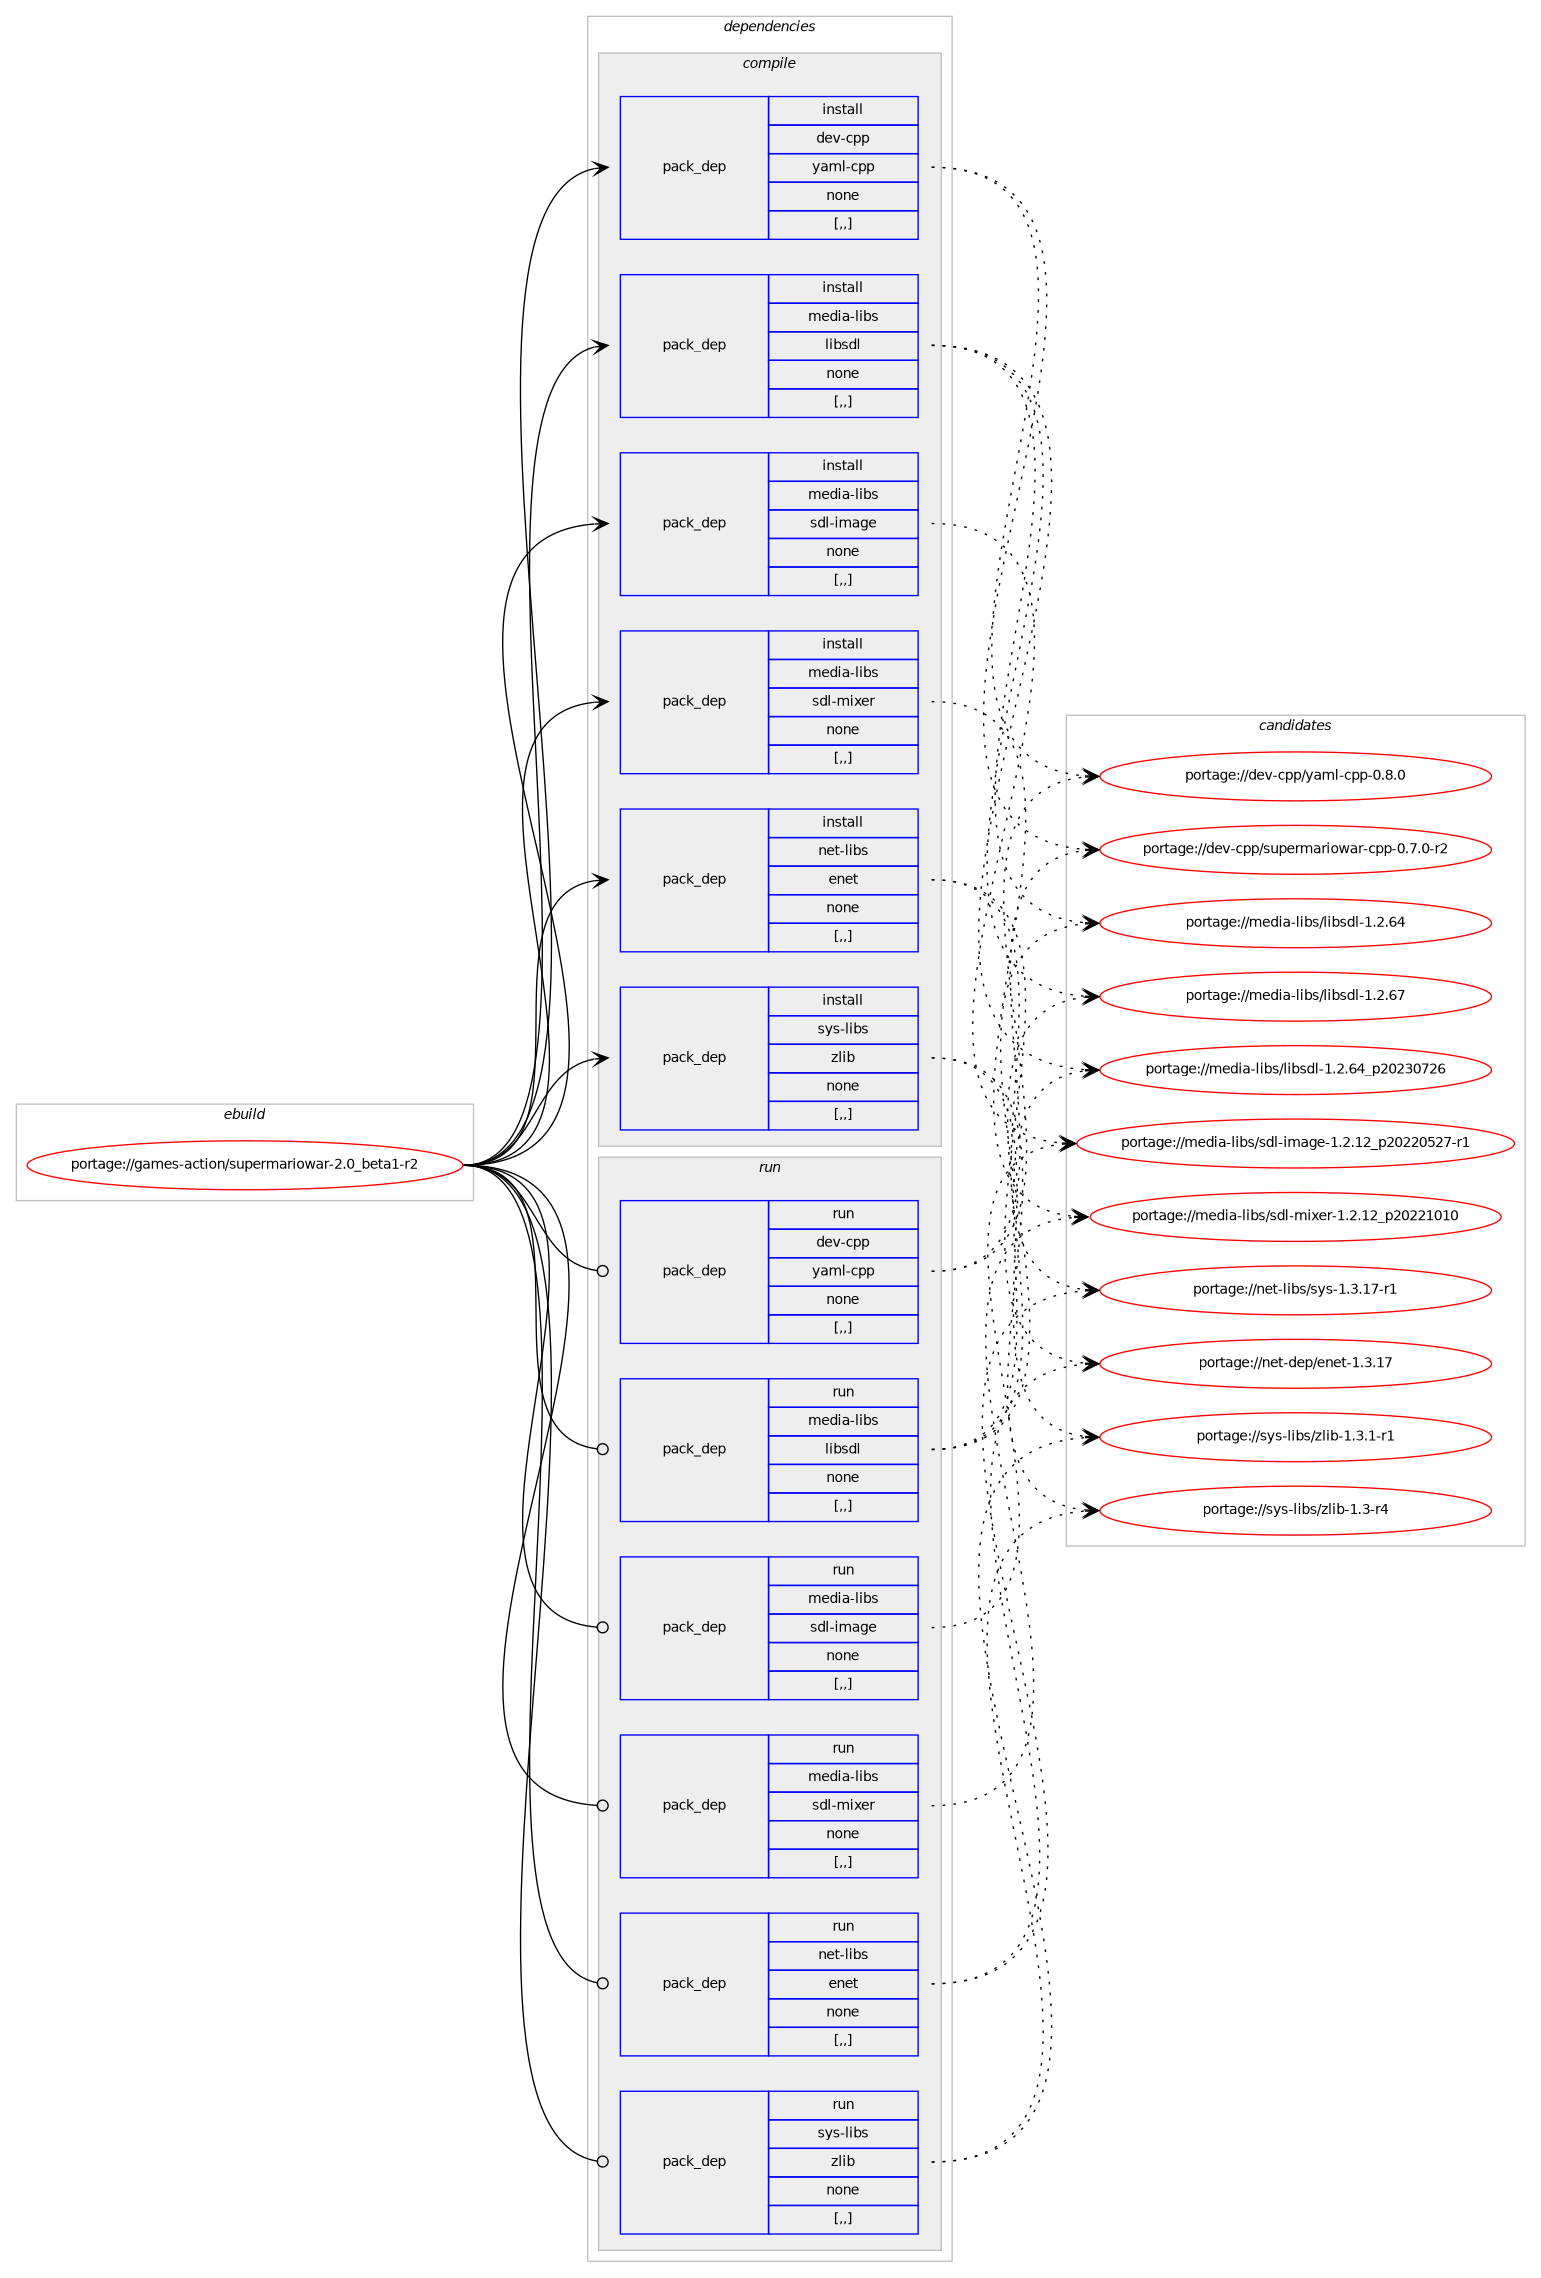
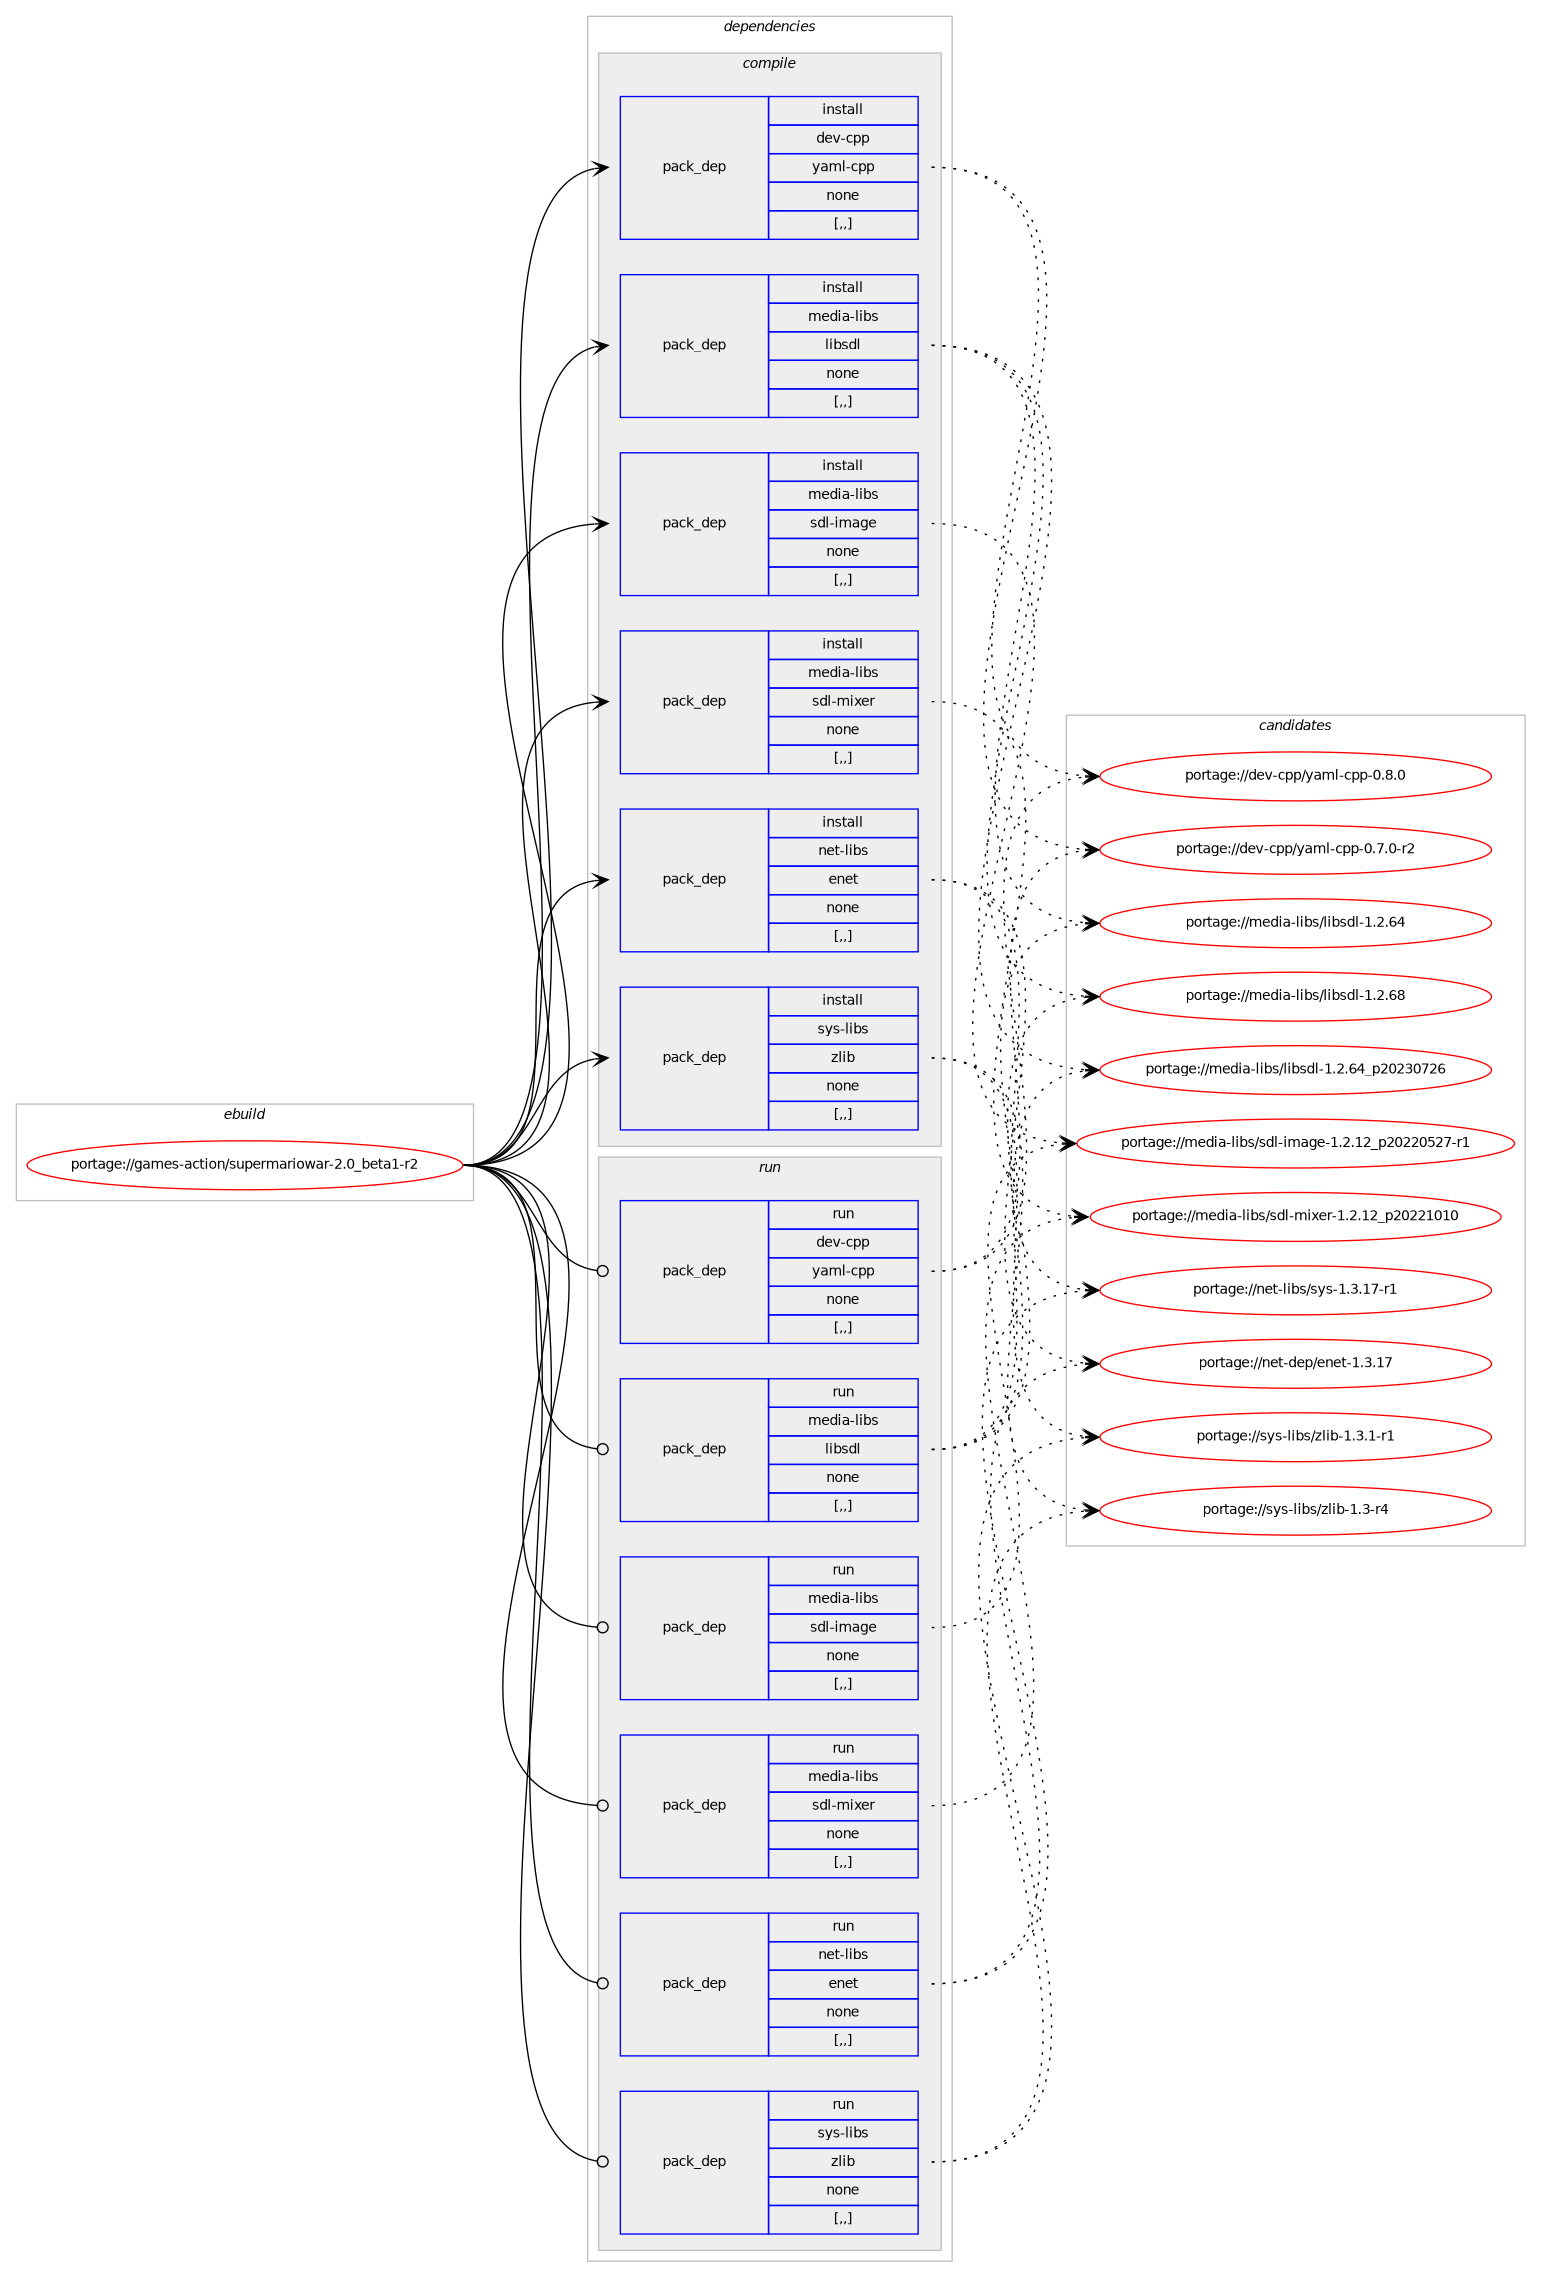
node "portage://dev-cpp/supermariowar-cpp-0.7.0-r2": label "portage://dev-cpp/supermariowar-cpp-0.7.0-r2" -> "portage://dev-cpp/yaml-cpp-0.7.0-r2"
node "portage://media-libs/libsdl-1.2.67": label "portage://media-libs/libsdl-1.2.67" -> "portage://media-libs/libsdl-1.2.68"
